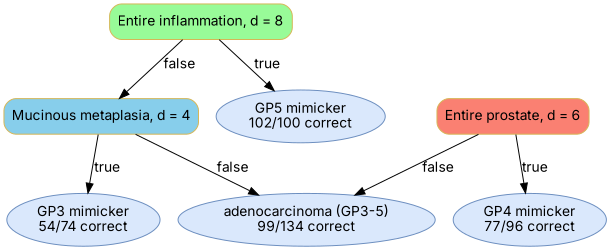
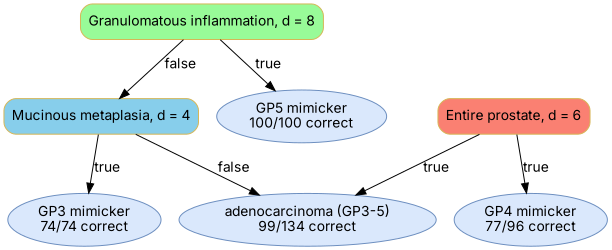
node "Entire inflammation, d = 8": label "Entire inflammation, d = 8" -> "Granulomatous inflammation, d = 8"
node "GP5 mimicker": text "102/100 correct" -> "100/100 correct"
edge "Entire prostate, d = 6" -> "adenocarcinoma (GP3-5)": label "false" -> "true"
node "GP3 mimicker": text "54/74 correct" -> "74/74 correct"
